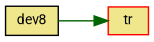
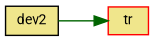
node "dev8": label "dev8" -> "dev2"
